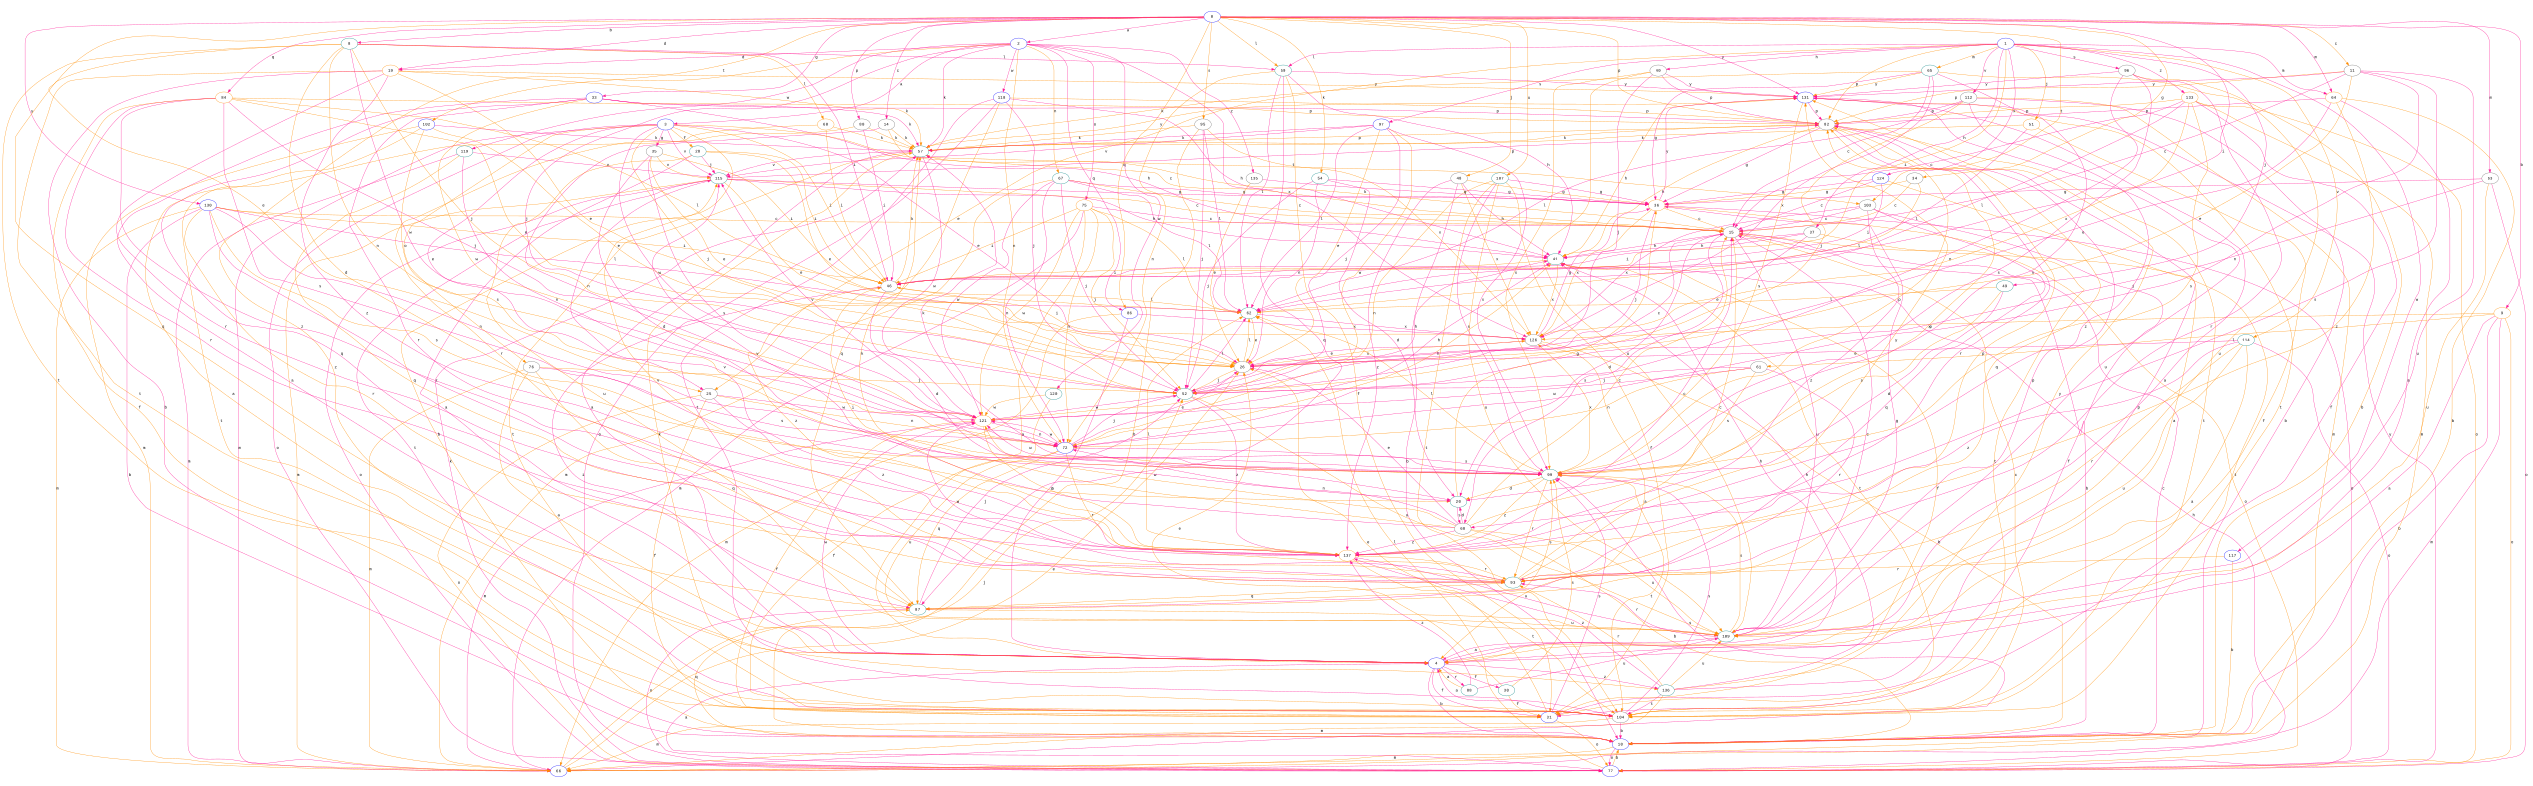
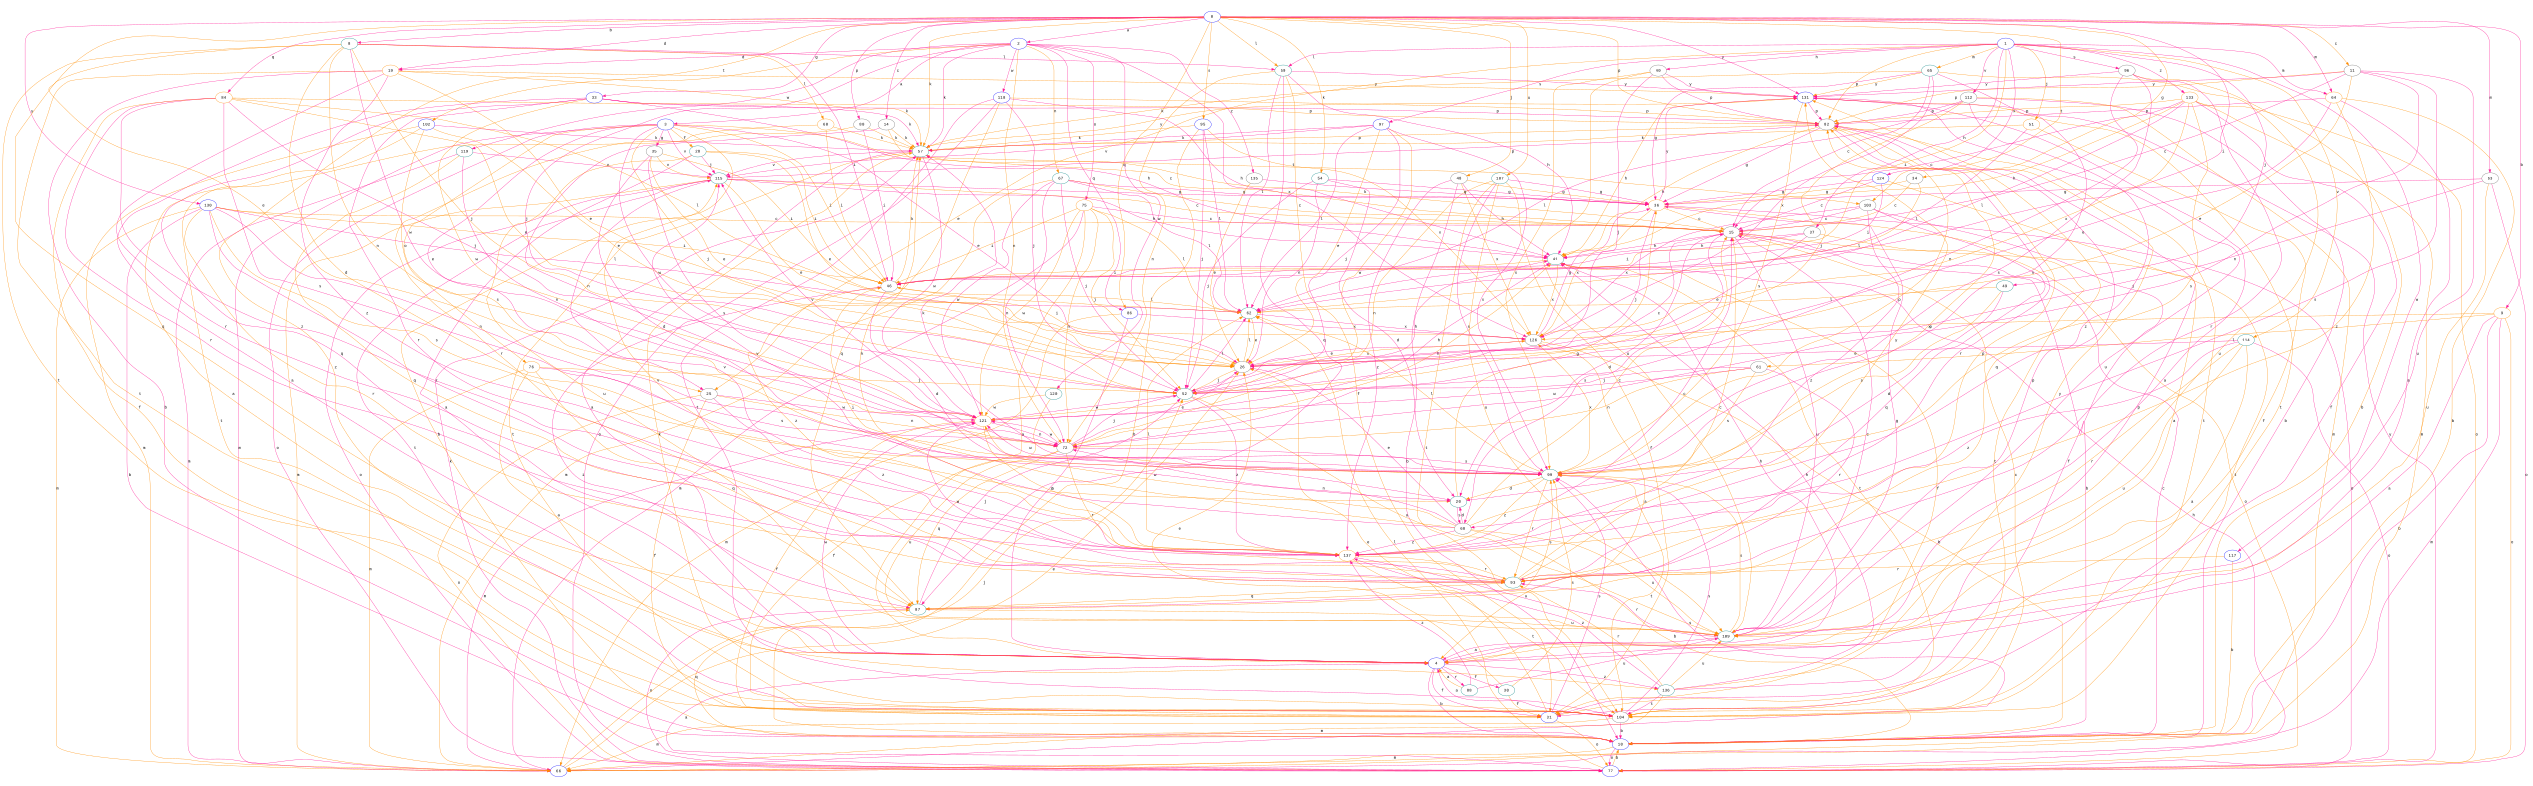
node "95": color gray40 -> blue
edge "82" -> "57": now "0" -> "57"
edge "133" -> "41": added, label "h"
node "76": color gray40 -> darkorange
node "72": color blue -> gray40
